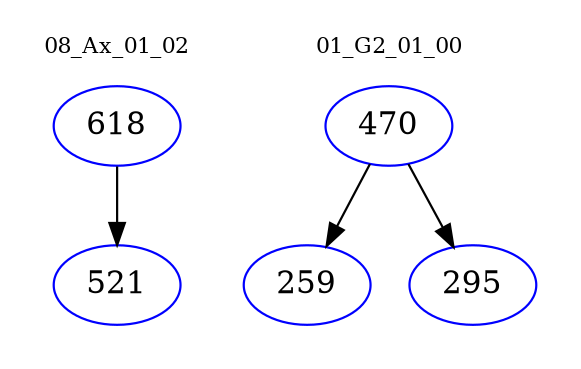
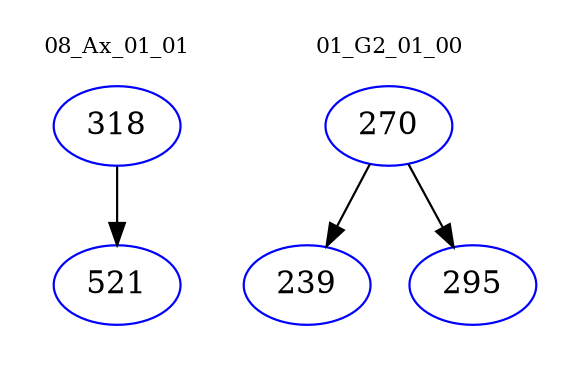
cluster "08_Ax_01_02": label "08_Ax_01_02" -> "08_Ax_01_01"
node "618": label "618" -> "318"
node "470": label "470" -> "270"
node "259": label "259" -> "239"
